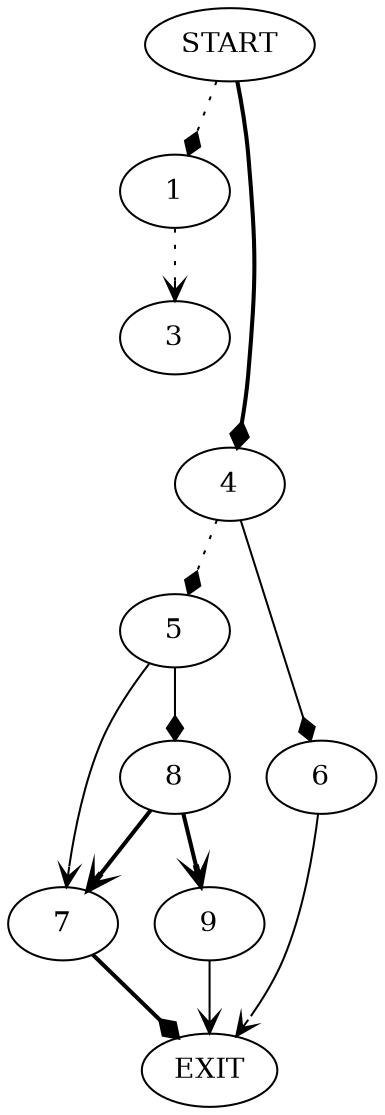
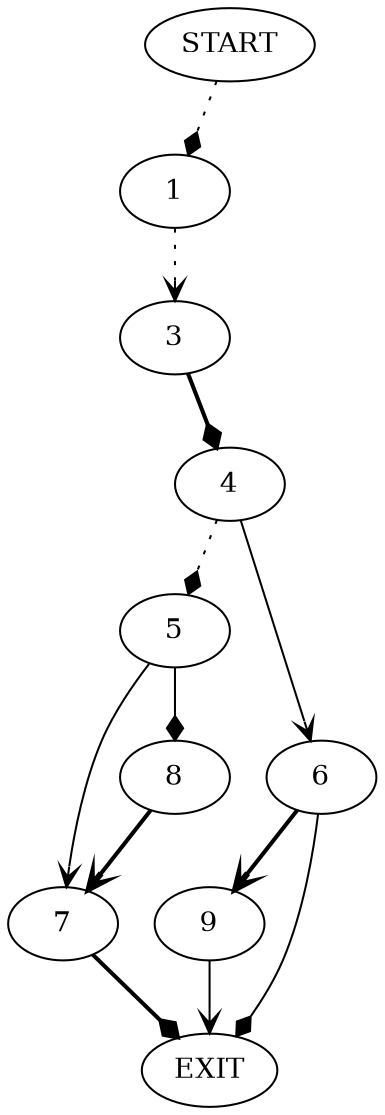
edge "START" -> "4": now "3" -> "4"
edge "4" -> "6": arrowhead diamond -> vee
edge "8" -> "9": now "6" -> "9"
edge "6" -> "EXIT": arrowhead vee -> diamond
